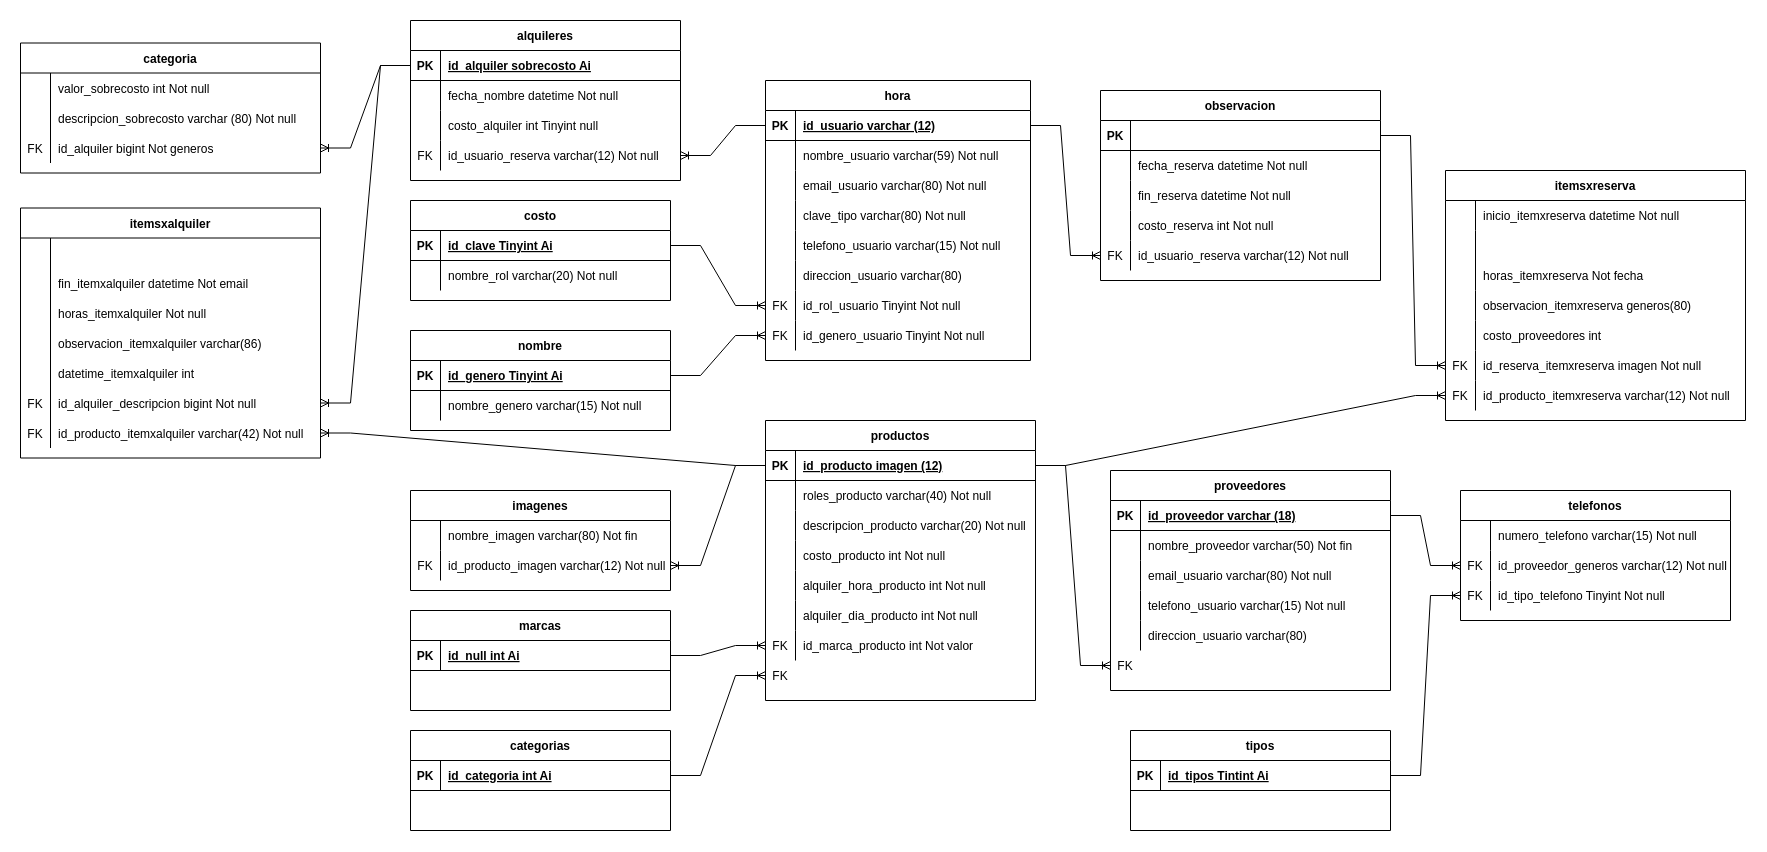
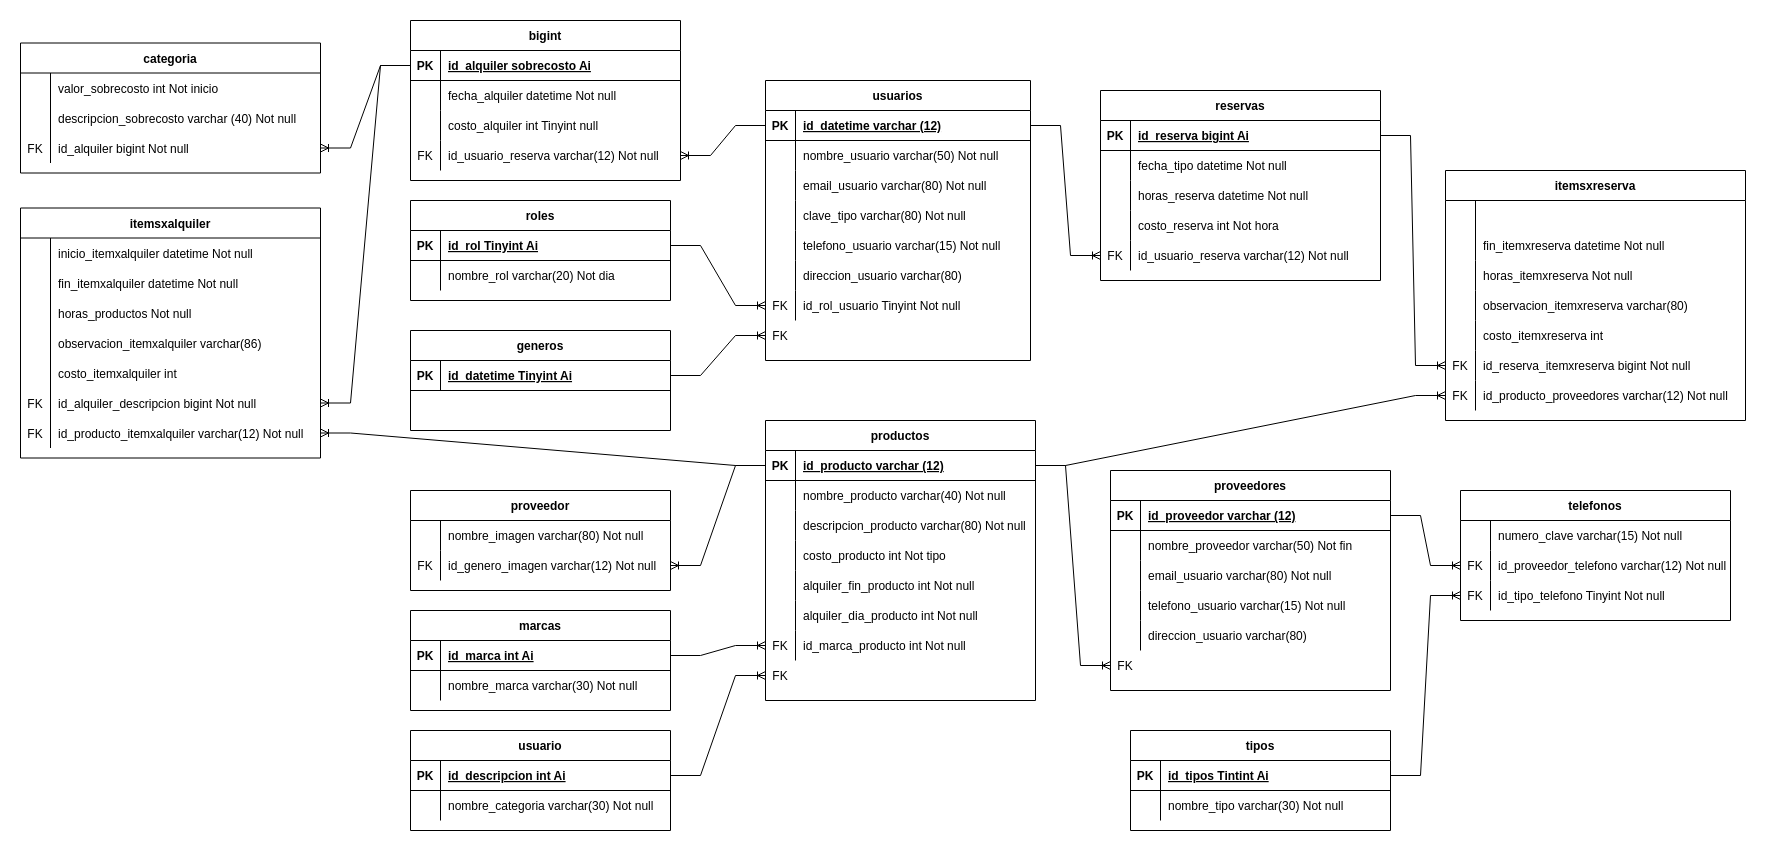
node "alquileres": label "alquileres" -> "bigint"
node "valor_sobrecosto int Not null": label "valor_sobrecosto int Not null" -> "valor_sobrecosto int Not inicio"
node "fecha_nombre datetime Not null": label "fecha_nombre datetime Not null" -> "fecha_alquiler datetime Not null"
node "hora": label "hora" -> "usuarios"
node "observacion": label "observacion" -> "reservas"
node "descripcion_sobrecosto varchar (80) Not null": label "descripcion_sobrecosto varchar (80) Not null" -> "descripcion_sobrecosto varchar (40) Not null"
node "id_usuario varchar (12)": label "id_usuario varchar (12)" -> "id_datetime varchar (12)"
node "id_reserva bigint Ai": added
node "id_alquiler bigint Not generos": label "id_alquiler bigint Not generos" -> "id_alquiler bigint Not null"
node "nombre_usuario varchar(59) Not null": label "nombre_usuario varchar(59) Not null" -> "nombre_usuario varchar(50) Not null"
node "fecha_reserva datetime Not null": label "fecha_reserva datetime Not null" -> "fecha_tipo datetime Not null"
node "fin_reserva datetime Not null": label "fin_reserva datetime Not null" -> "horas_reserva datetime Not null"
node "costo": label "costo" -> "roles"
node "inicio_itemxreserva datetime Not null": removed
node "costo_reserva int Not null": label "costo_reserva int Not null" -> "costo_reserva int Not hora"
node "id_clave Tinyint Ai": label "id_clave Tinyint Ai" -> "id_rol Tinyint Ai"
node "fin_itemxreserva datetime Not null": added
node "inicio_itemxalquiler datetime Not null": added
node "nombre_rol varchar(20) Not null": label "nombre_rol varchar(20) Not null" -> "nombre_rol varchar(20) Not dia"
node "horas_itemxreserva Not fecha": label "horas_itemxreserva Not fecha" -> "horas_itemxreserva Not null"
node "fin_itemxalquiler datetime Not email": label "fin_itemxalquiler datetime Not email" -> "fin_itemxalquiler datetime Not null"
node "observacion_itemxreserva generos(80)": label "observacion_itemxreserva generos(80)" -> "observacion_itemxreserva varchar(80)"
node "horas_itemxalquiler Not null": label "horas_itemxalquiler Not null" -> "horas_productos Not null"
node "id_genero_usuario Tinyint Not null": removed
node "costo_proveedores int": label "costo_proveedores int" -> "costo_itemxreserva int"
node "nombre": label "nombre" -> "generos"
node "id_reserva_itemxreserva imagen Not null": label "id_reserva_itemxreserva imagen Not null" -> "id_reserva_itemxreserva bigint Not null"
node "datetime_itemxalquiler int": label "datetime_itemxalquiler int" -> "costo_itemxalquiler int"
node "id_genero Tinyint Ai": label "id_genero Tinyint Ai" -> "id_datetime Tinyint Ai"
node "id_producto_itemxreserva varchar(12) Not null": label "id_producto_itemxreserva varchar(12) Not null" -> "id_producto_proveedores varchar(12) Not null"
node "nombre_genero varchar(15) Not null": removed
node "id_producto_itemxalquiler varchar(42) Not null": label "id_producto_itemxalquiler varchar(42) Not null" -> "id_producto_itemxalquiler varchar(12) Not null"
node "id_producto imagen (12)": label "id_producto imagen (12)" -> "id_producto varchar (12)"
node "roles_producto varchar(40) Not null": label "roles_producto varchar(40) Not null" -> "nombre_producto varchar(40) Not null"
node "imagenes": label "imagenes" -> "proveedor"
node "id_proveedor varchar (18)": label "id_proveedor varchar (18)" -> "id_proveedor varchar (12)"
node "descripcion_producto varchar(20) Not null": label "descripcion_producto varchar(20) Not null" -> "descripcion_producto varchar(80) Not null"
node "nombre_imagen varchar(80) Not fin": label "nombre_imagen varchar(80) Not fin" -> "nombre_imagen varchar(80) Not null"
node "numero_telefono varchar(15) Not null": label "numero_telefono varchar(15) Not null" -> "numero_clave varchar(15) Not null"
node "costo_producto int Not null": label "costo_producto int Not null" -> "costo_producto int Not tipo"
node "id_producto_imagen varchar(12) Not null": label "id_producto_imagen varchar(12) Not null" -> "id_genero_imagen varchar(12) Not null"
node "id_proveedor_generos varchar(12) Not null": label "id_proveedor_generos varchar(12) Not null" -> "id_proveedor_telefono varchar(12) Not null"
node "alquiler_hora_producto int Not null": label "alquiler_hora_producto int Not null" -> "alquiler_fin_producto int Not null"
node "id_marca_producto int Not valor": label "id_marca_producto int Not valor" -> "id_marca_producto int Not null"
node "id_null int Ai": label "id_null int Ai" -> "id_marca int Ai"
node "nombre_marca varchar(30) Not null": added
node "categorias": label "categorias" -> "usuario"
node "id_categoria int Ai": label "id_categoria int Ai" -> "id_descripcion int Ai"
node "nombre_categoria varchar(30) Not null": added
node "nombre_tipo varchar(30) Not null": added
